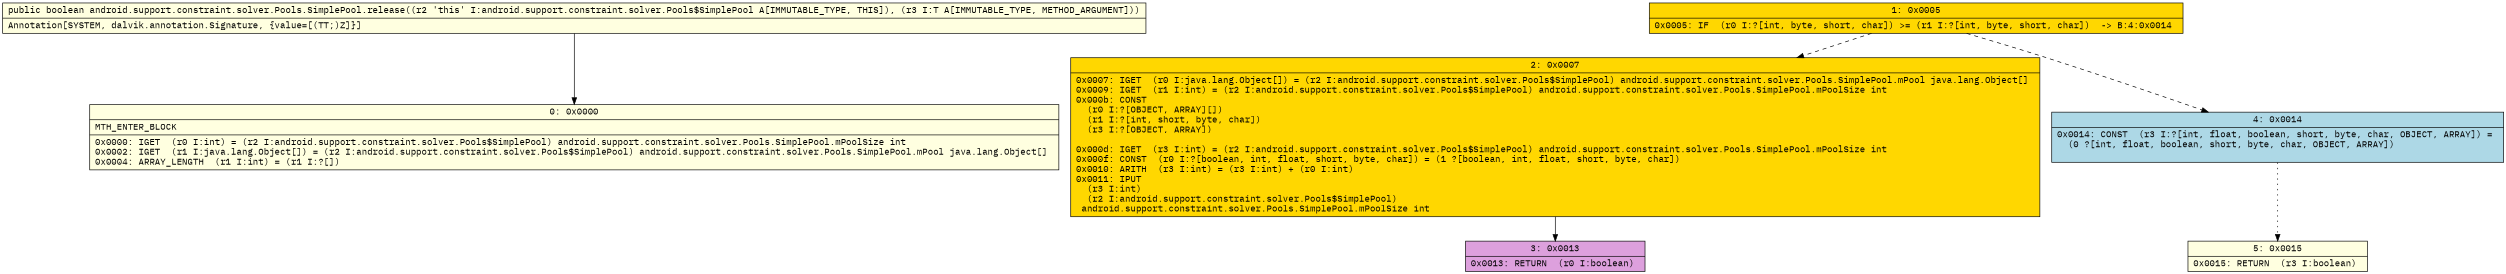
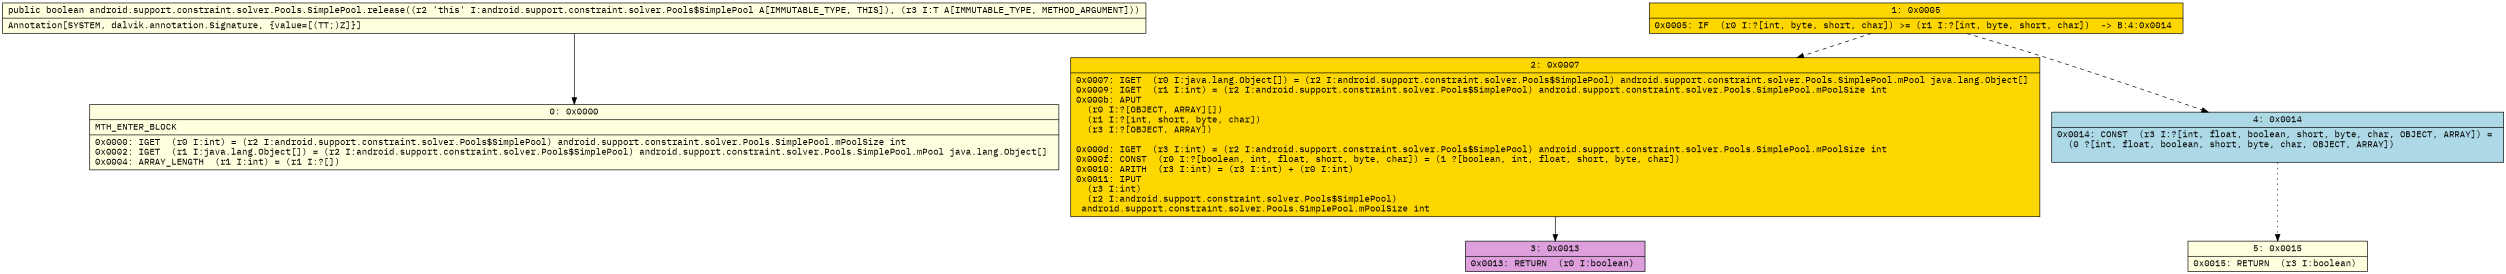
node "2: 0x0007": text "0x000b: CONST" -> "0x000b: APUT"
